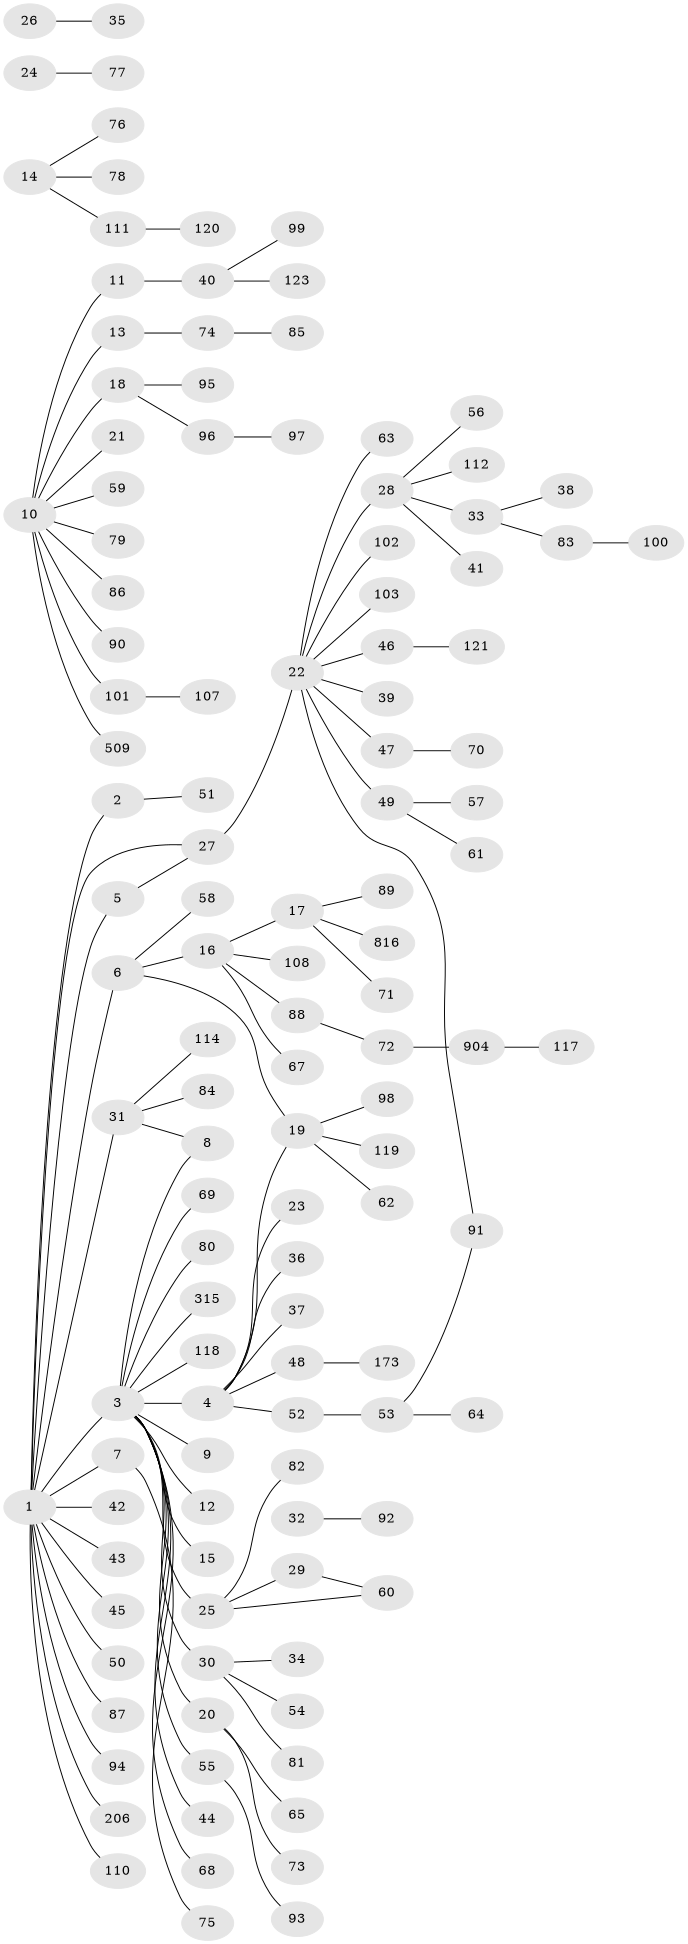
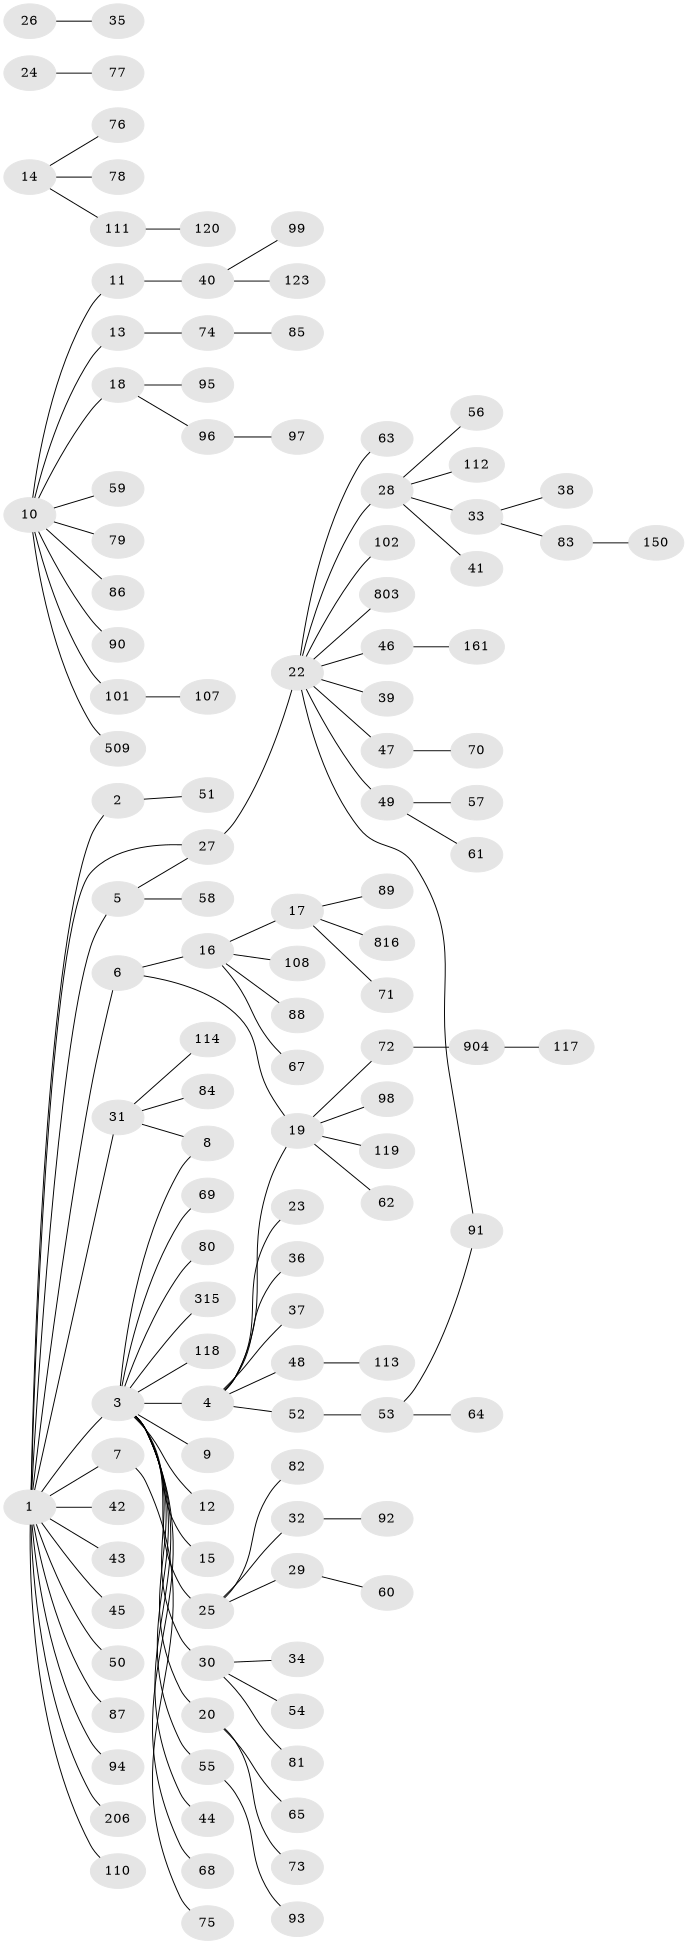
node "21": removed
node "100": label "100" -> "150"
node "103": label "103" -> "803"
node "121": label "121" -> "161"
edge "58" -- "6": now "58" -- "5"
edge "88" -- "72": now "19" -- "72"
node "173": label "173" -> "113"
edge "60" -- "25": now "32" -- "25"
